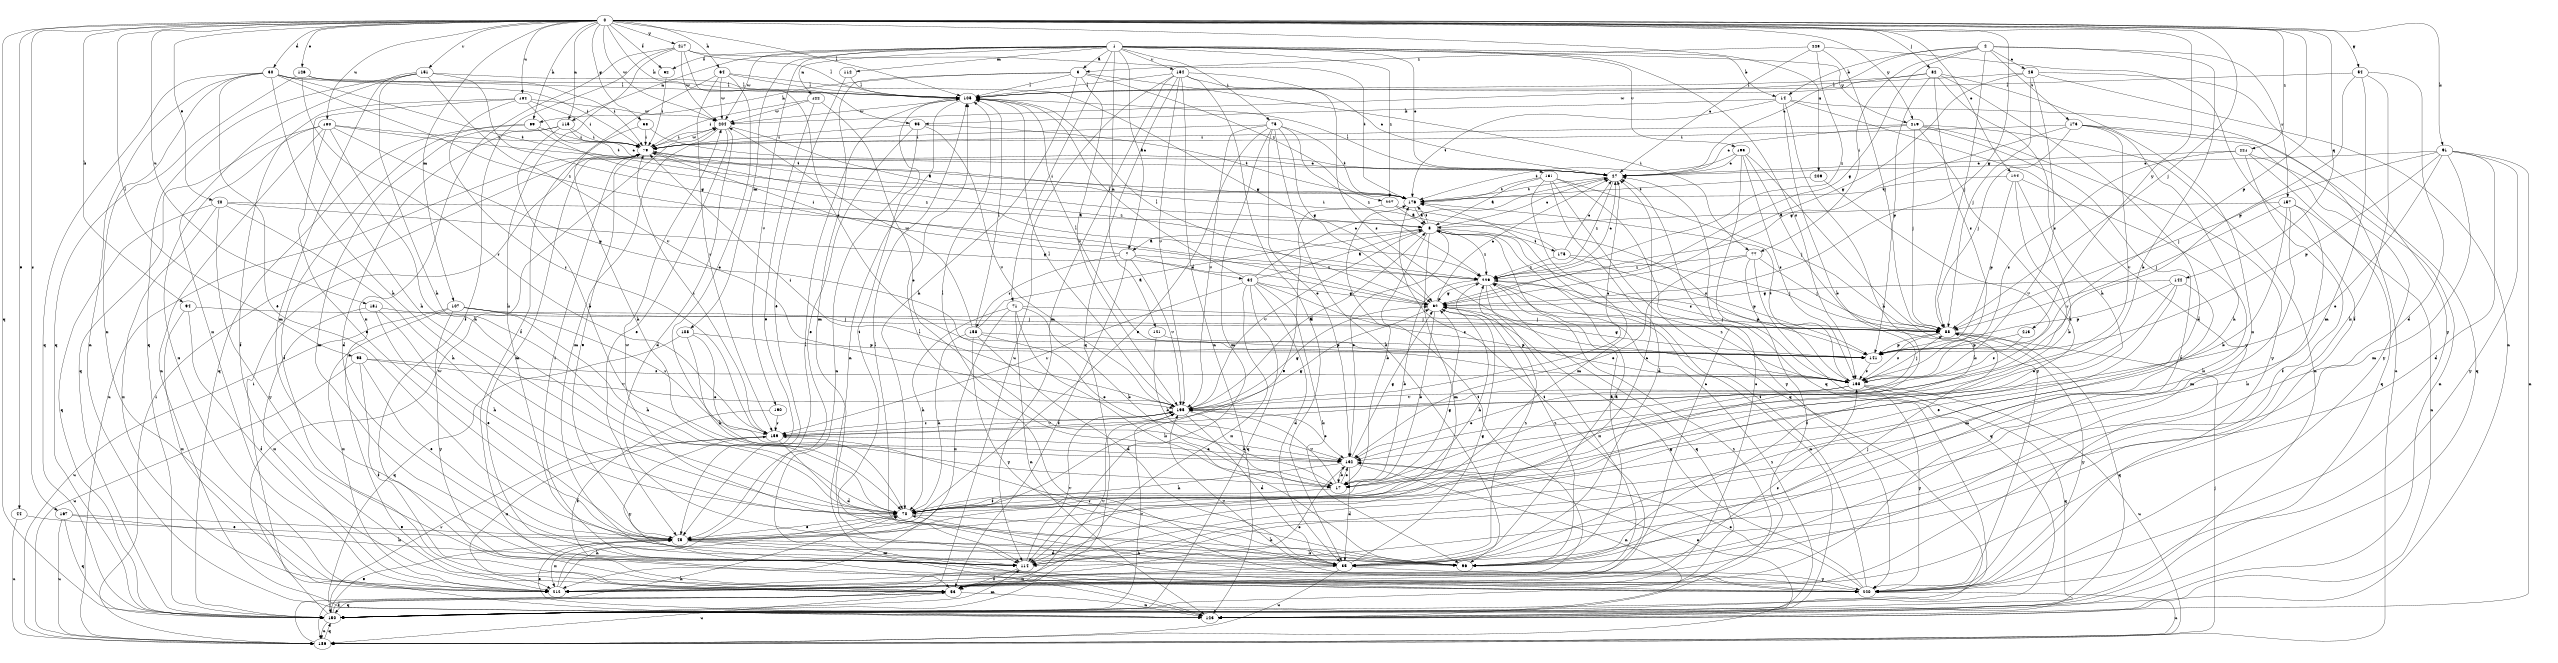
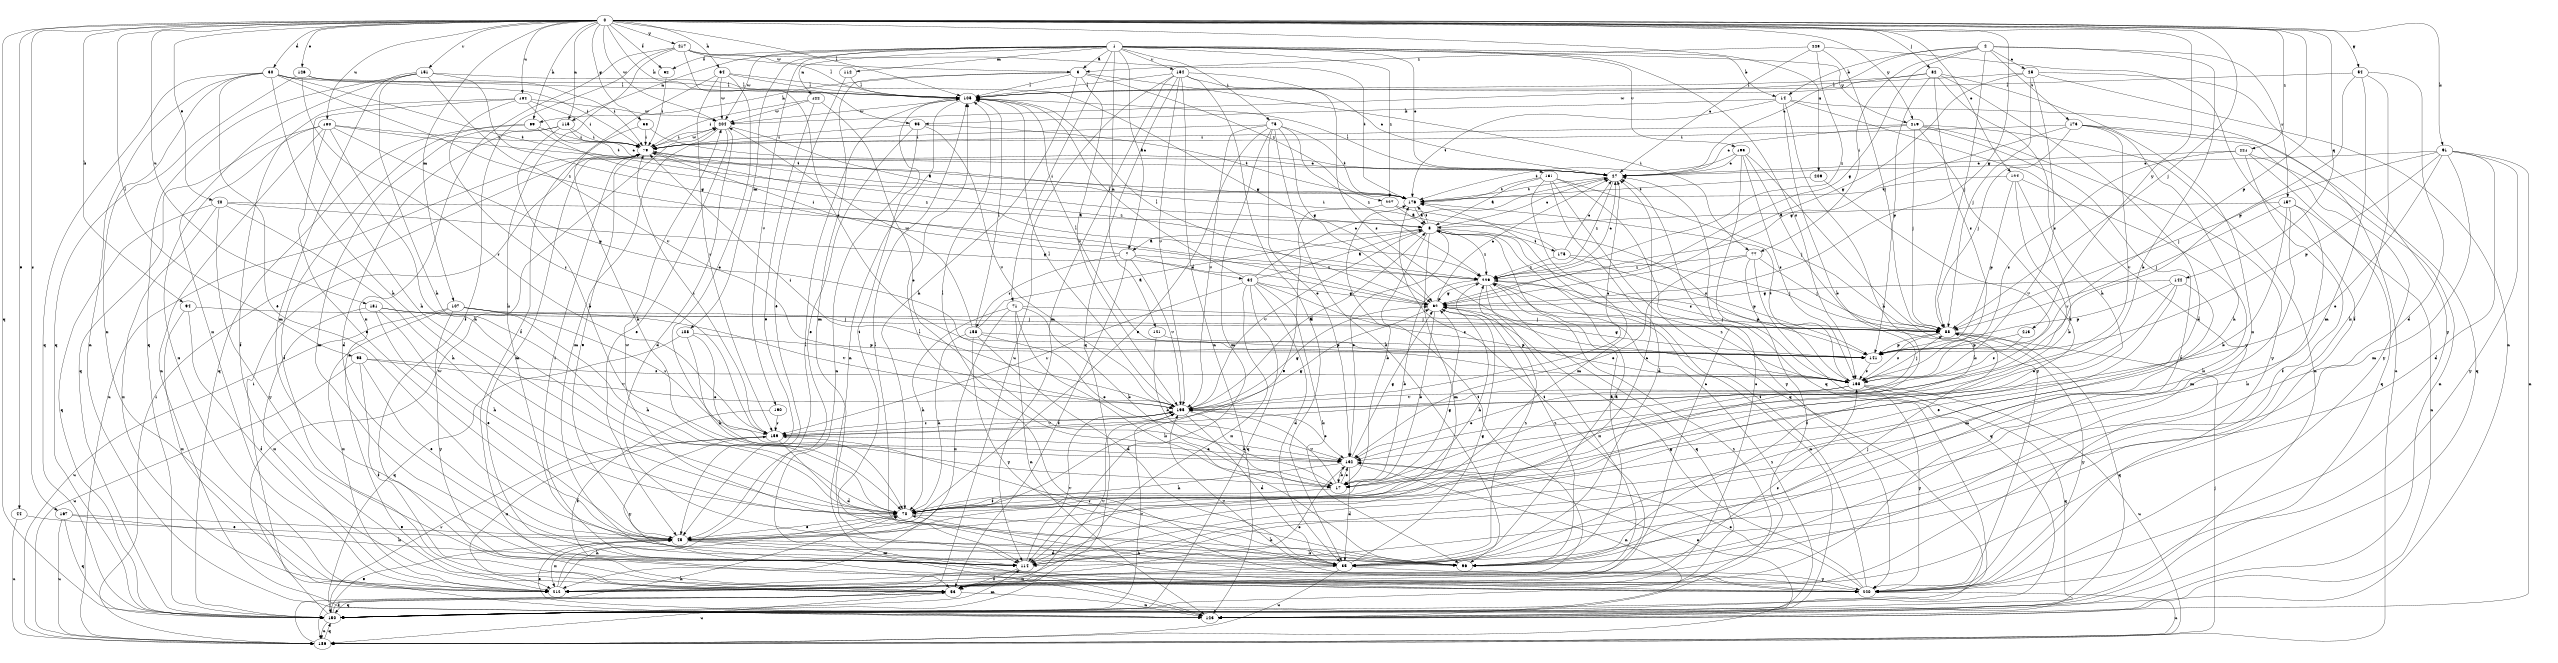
edge "217" -> "204": now "217" -> "3"
edge "181" -> "195": added, label "v"
